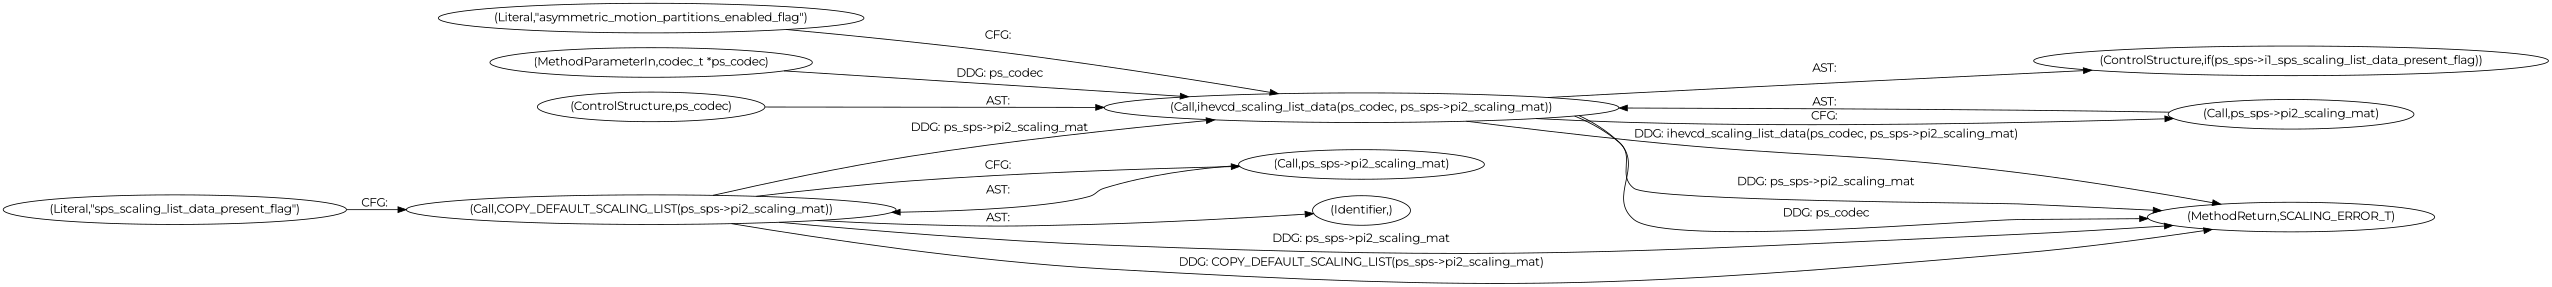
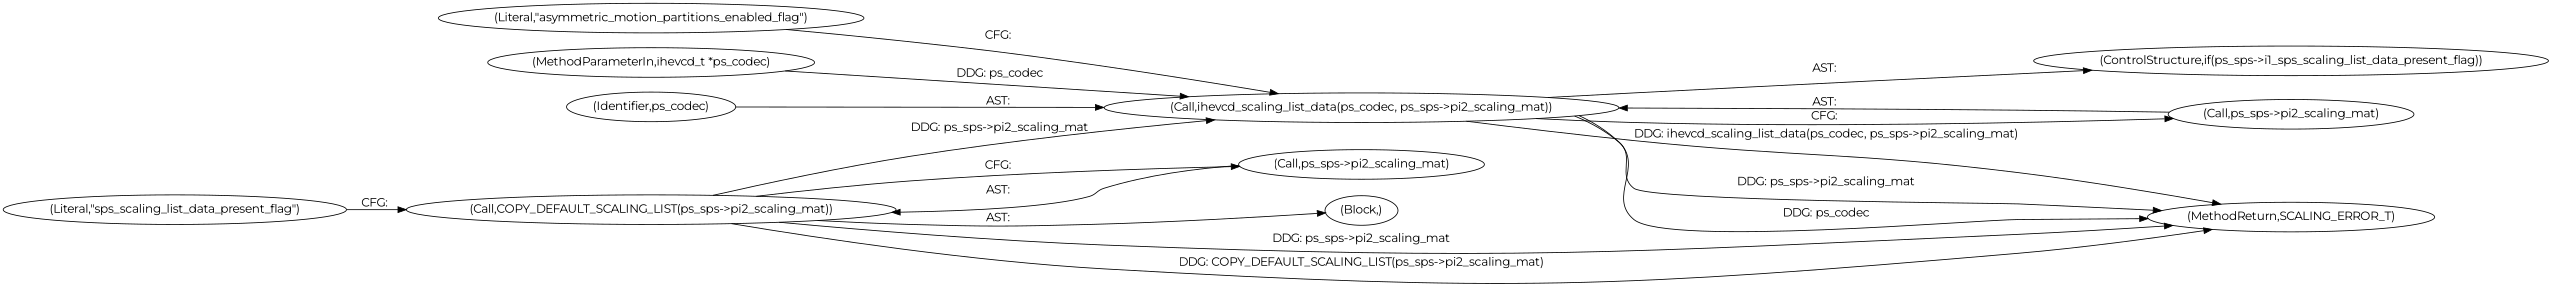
node "(MethodParameterIn,codec_t *ps_codec)": label "(MethodParameterIn,codec_t *ps_codec)" -> "(MethodParameterIn,ihevcd_t *ps_codec)"
node "(ControlStructure,ps_codec)": label "(ControlStructure,ps_codec)" -> "(Identifier,ps_codec)"
node "(Identifier,)": label "(Identifier,)" -> "(Block,)"
